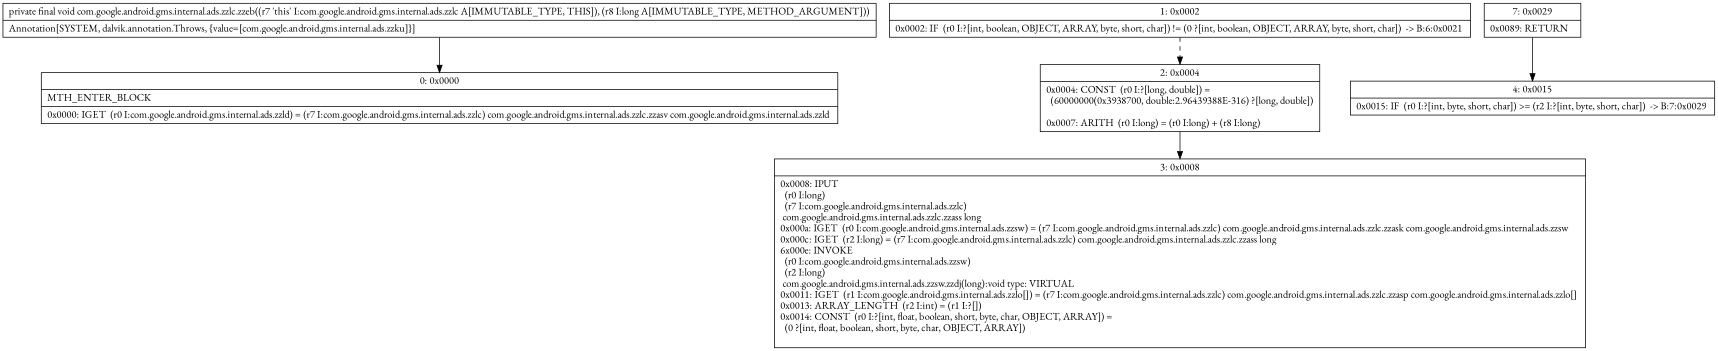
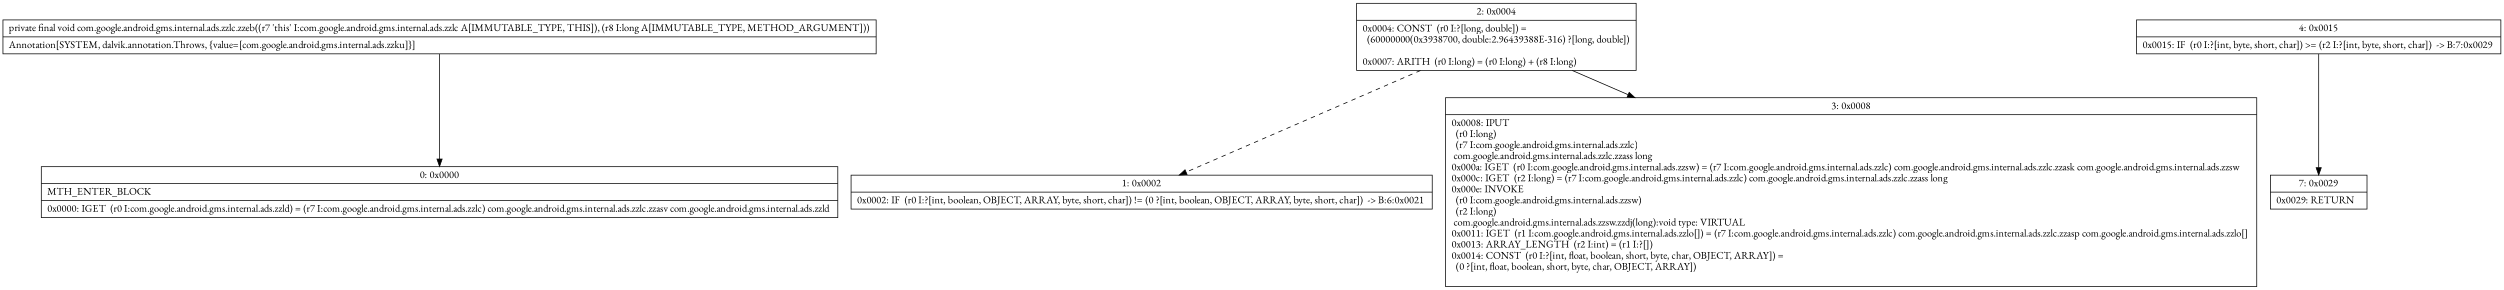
node "7: 0x0029": text "0x0089: RETURN" -> "0x0029: RETURN"
edge "1: 0x0002" -> "2: 0x0004": reversed
edge "7: 0x0029" -> "4: 0x0015": reversed
node "3: 0x0008": text "6x000e: INVOKE" -> "0x000e: INVOKE"
